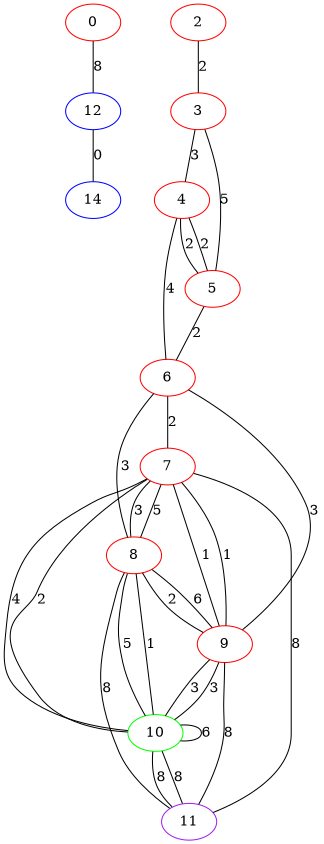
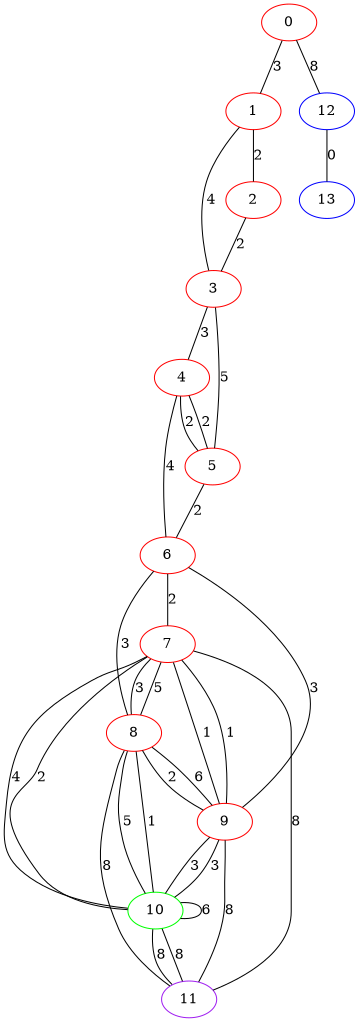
node "1": added
node "14": label "14" -> "13"
